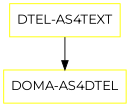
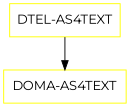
node "DOMA-AS4DTEL": label "DOMA-AS4DTEL" -> "DOMA-AS4TEXT"
